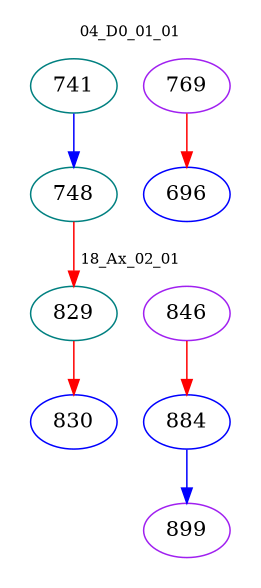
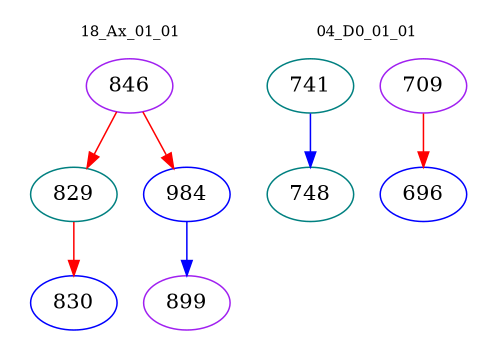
node "769": label "769" -> "709"
edge "748" -> "829": now "846" -> "829"
cluster "18_Ax_02_01": label "18_Ax_02_01" -> "18_Ax_01_01"
node "884": label "884" -> "984"
